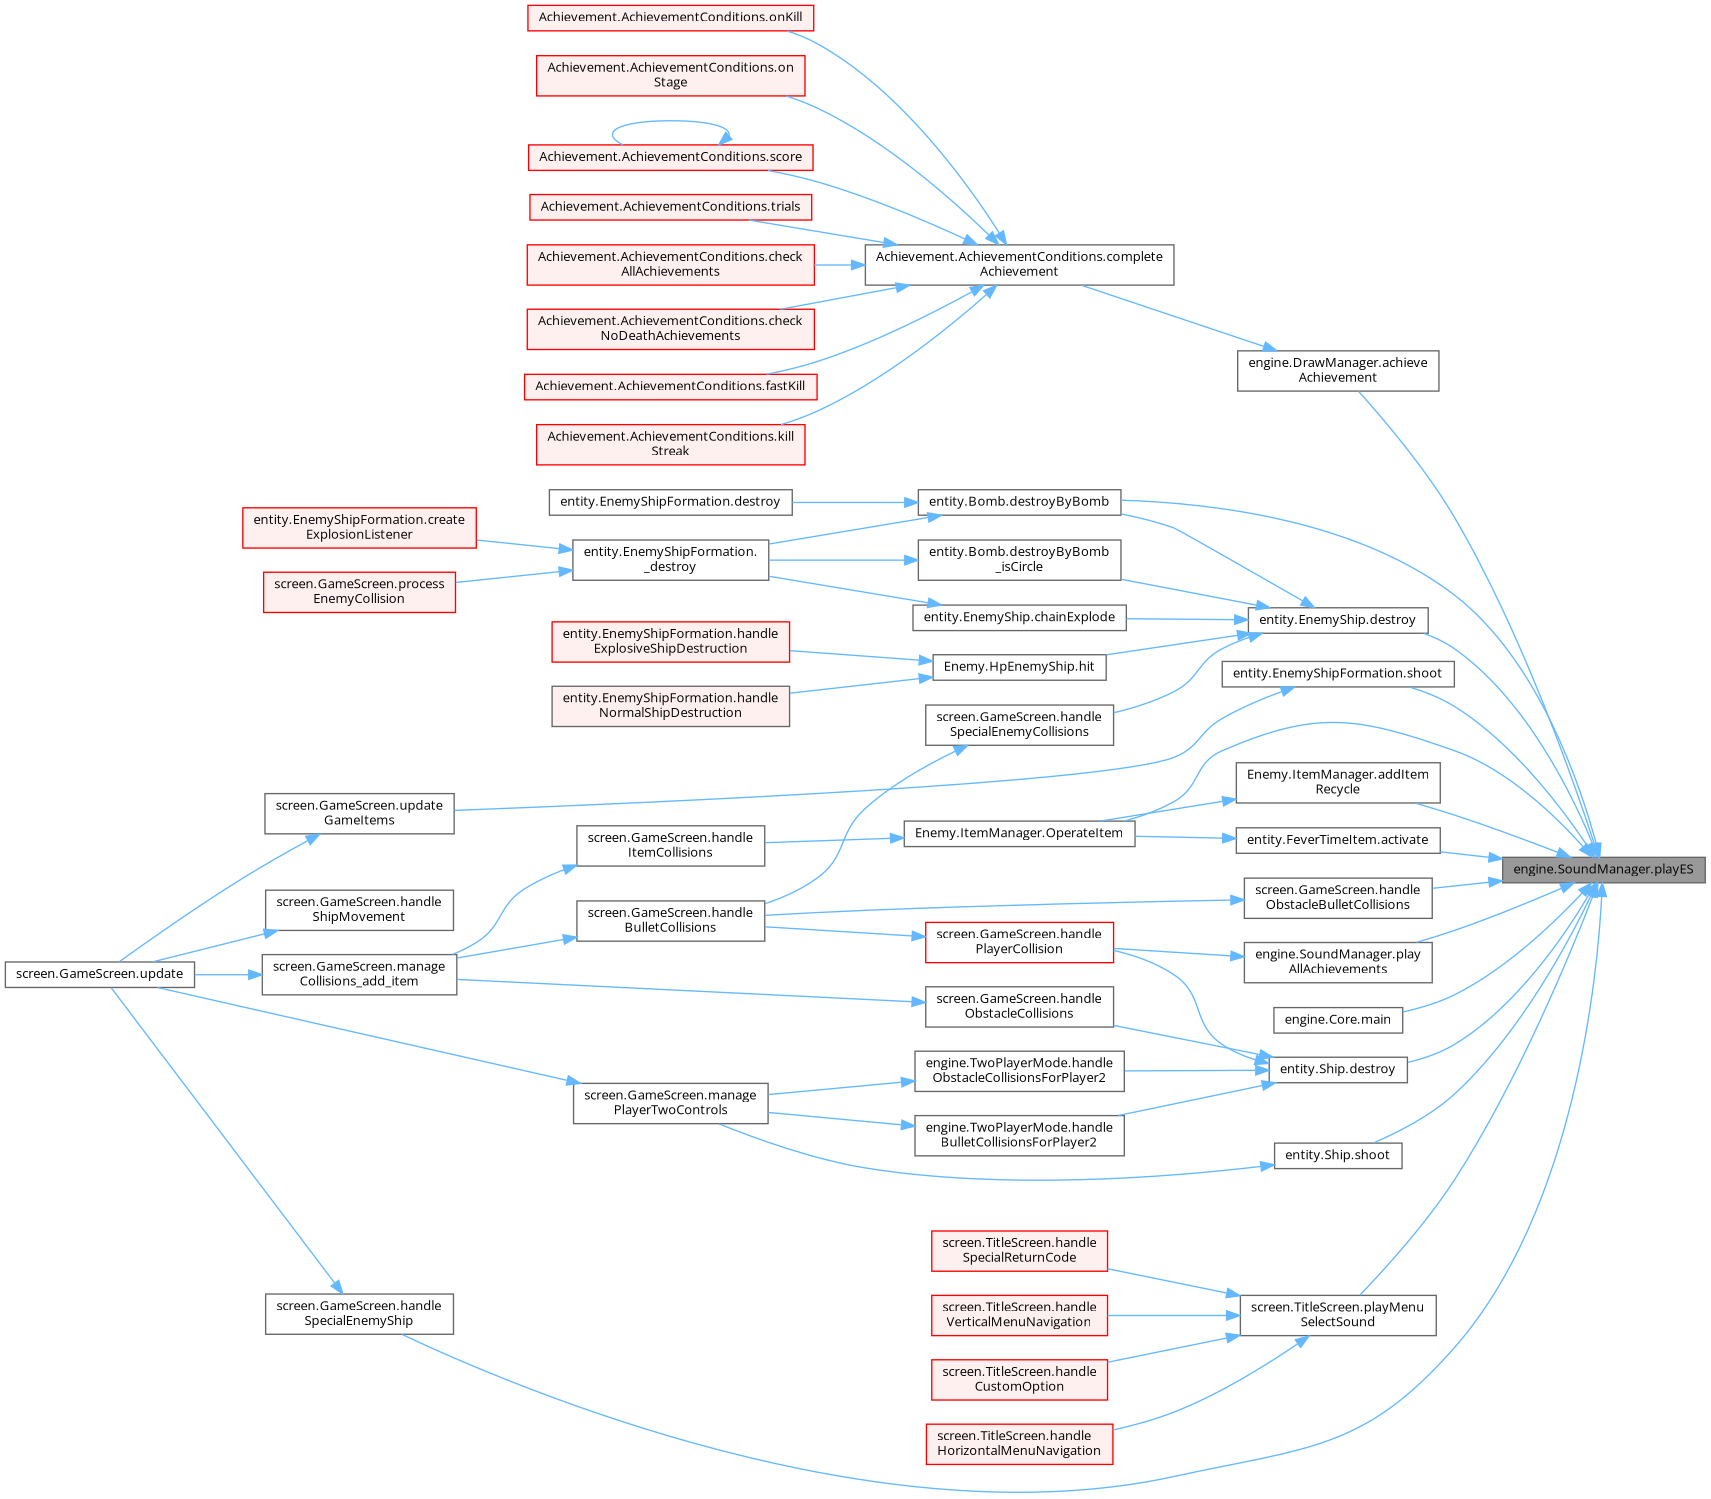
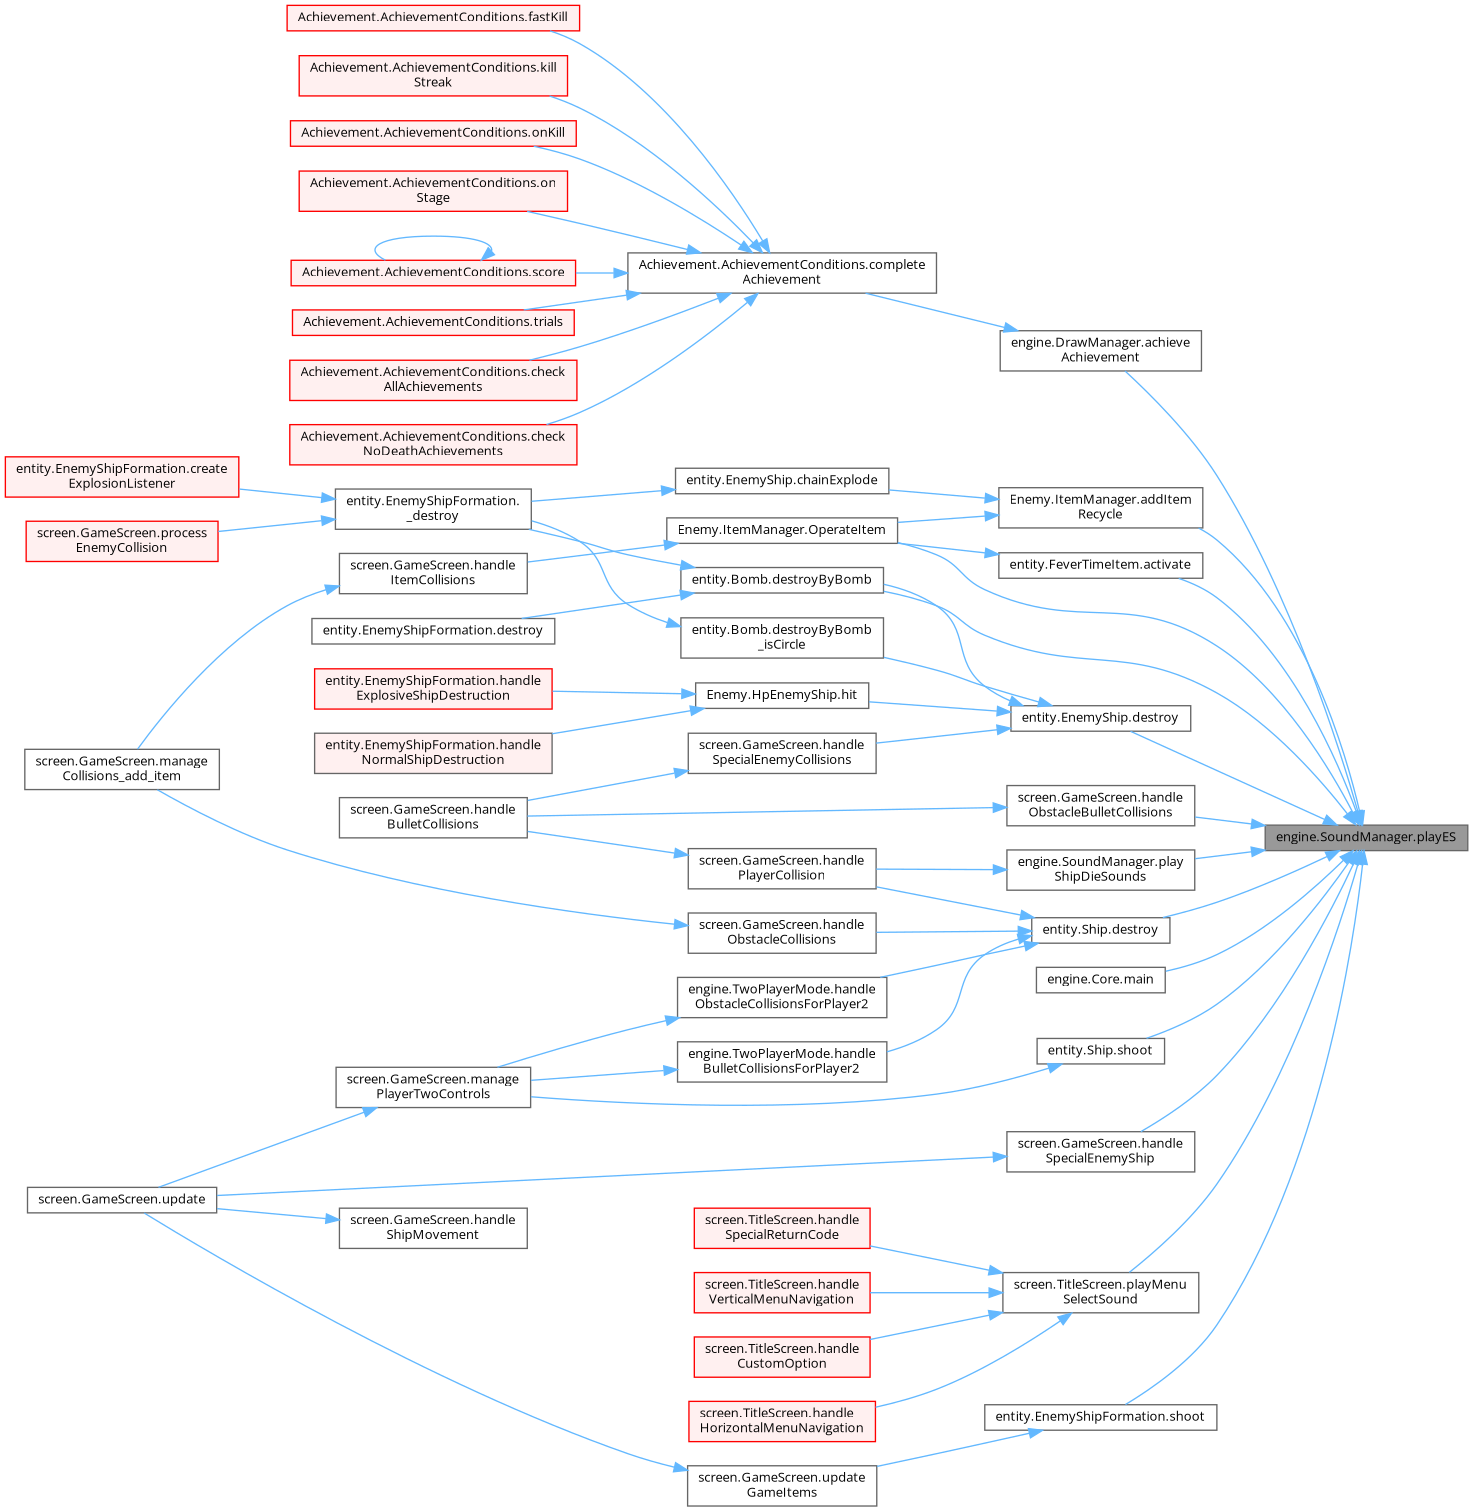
edge "entity.EnemyShip.chainExplode" -> "entity.EnemyShip.destroy": now "entity.EnemyShip.chainExplode" -> "Enemy.ItemManager.addItem Recycle"
node "screen.GameScreen.handle PlayerCollision": color red -> grey40
edge "screen.GameScreen.manage Collisions_add_item" -> "screen.GameScreen.handle BulletCollisions": removed
node "engine.SoundManager.play AllAchievements": label "engine.SoundManager.play AllAchievements" -> "engine.SoundManager.play ShipDieSounds"
edge "screen.GameScreen.update" -> "screen.GameScreen.manage Collisions_add_item": removed
